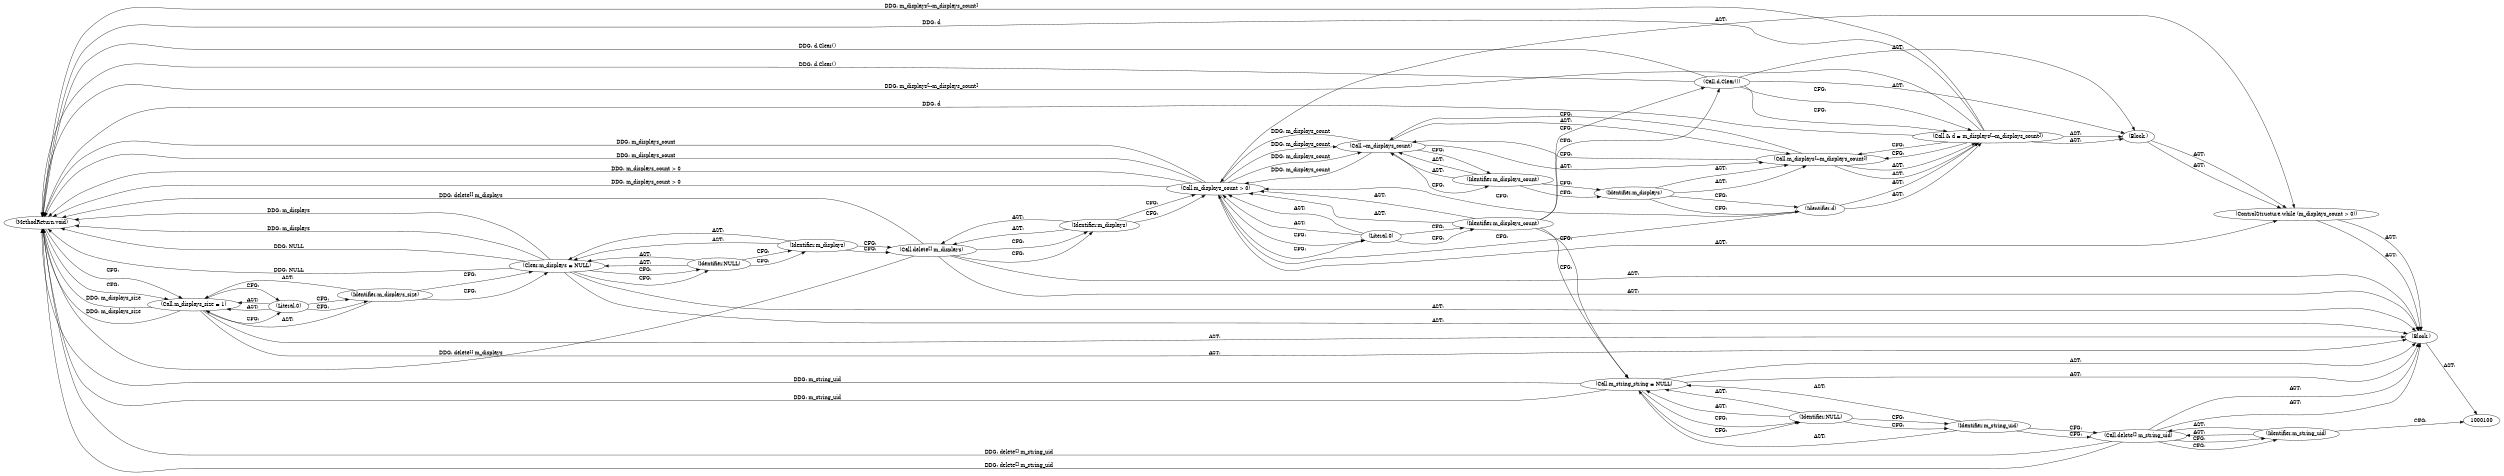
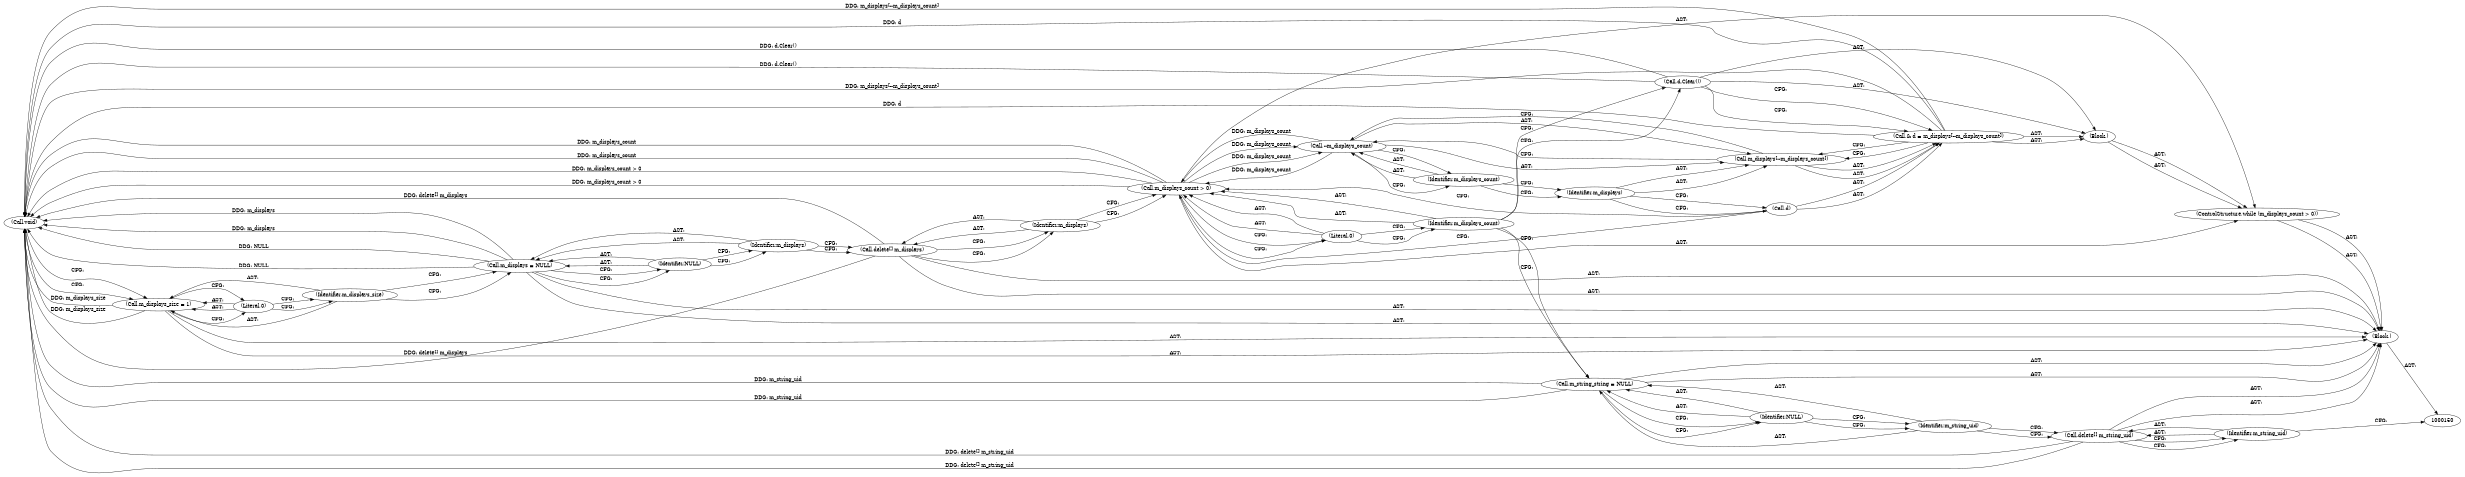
node "(Identifier,d)": label "(Identifier,d)" -> "(Call,d)"
node "(MethodReturn,void)": label "(MethodReturn,void)" -> "(Call,void)"
node "(Clear,m_displays = NULL)": label "(Clear,m_displays = NULL)" -> "(Call,m_displays = NULL)"
node "1000100": label "1000100" -> "1000150"
